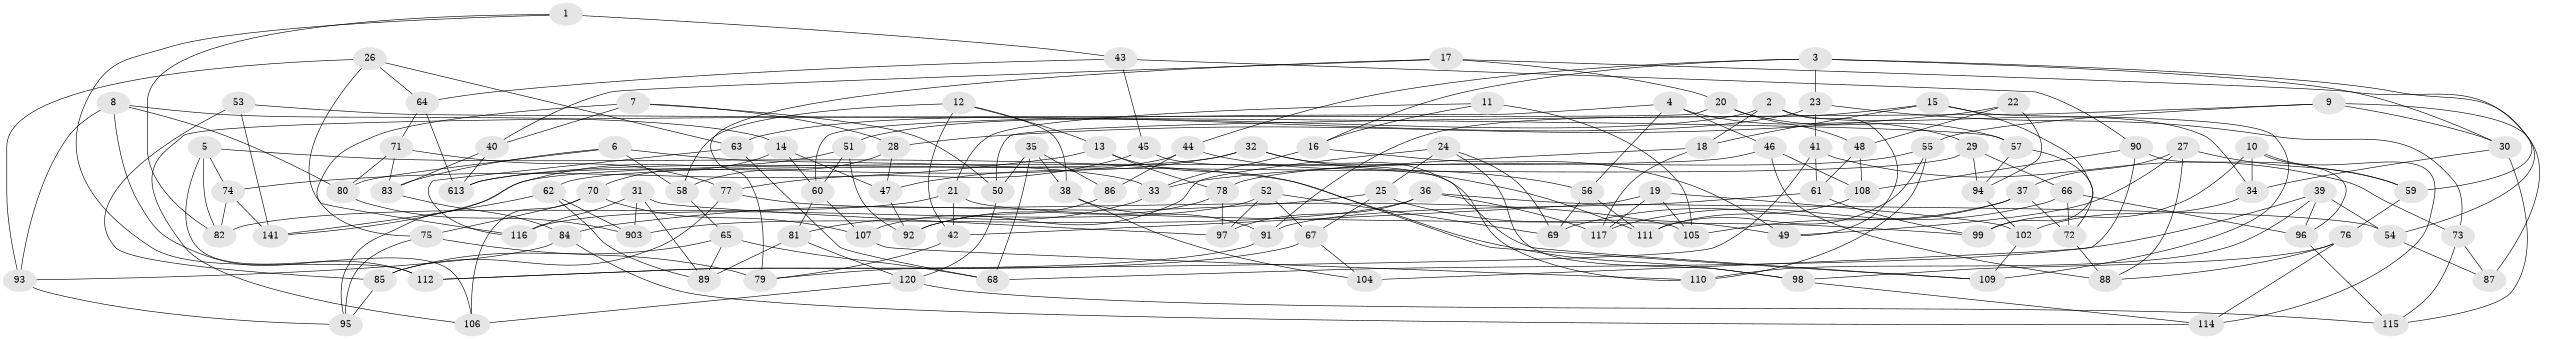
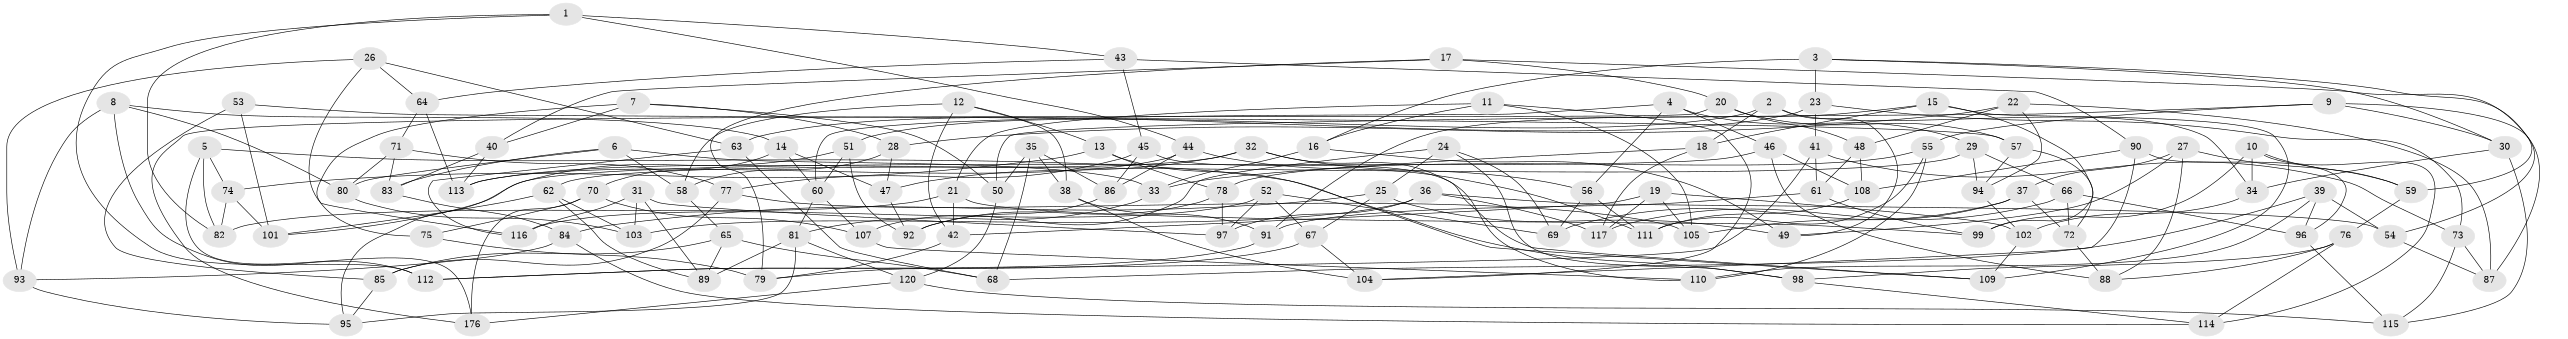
edge "3" -- "44": now "1" -- "44"
edge "22" -- "87": added
edge "45" -- "86": added
node "613": label "613" -> "113"
node "141": label "141" -> "101"
node "903": label "903" -> "103"
edge "11" -- "104": added
edge "75" -- "95": now "81" -- "95"
node "106": label "106" -> "176"
